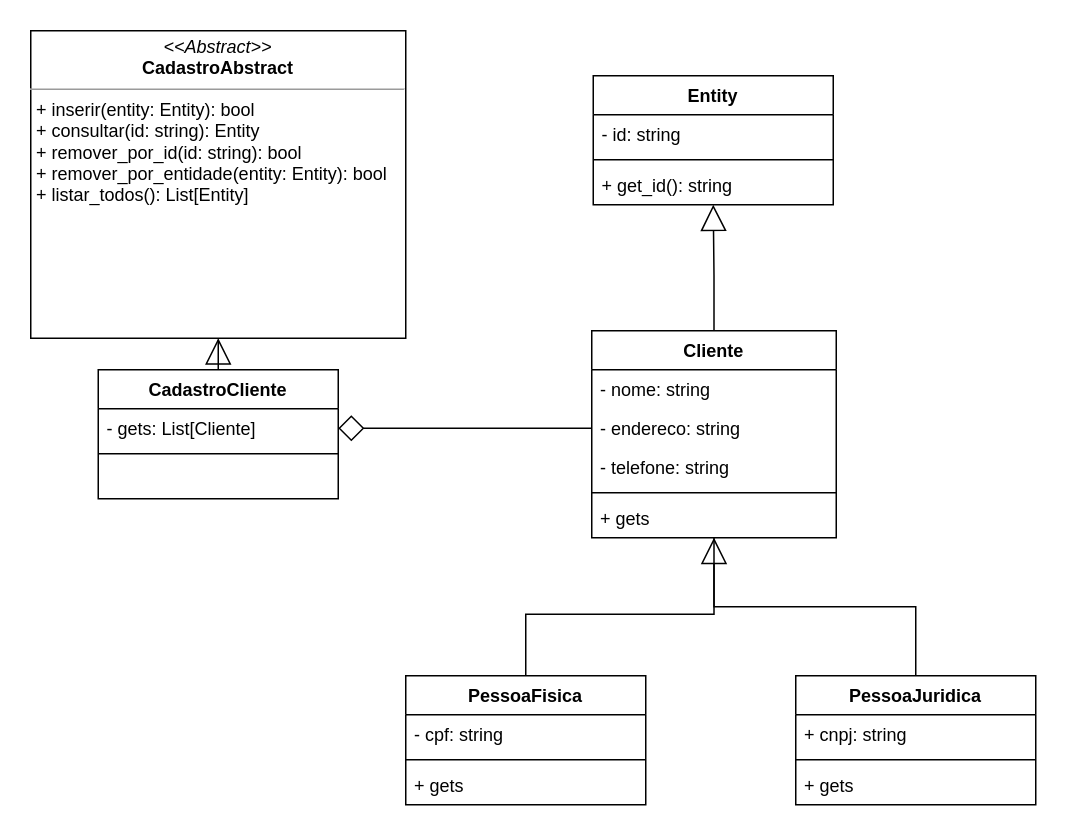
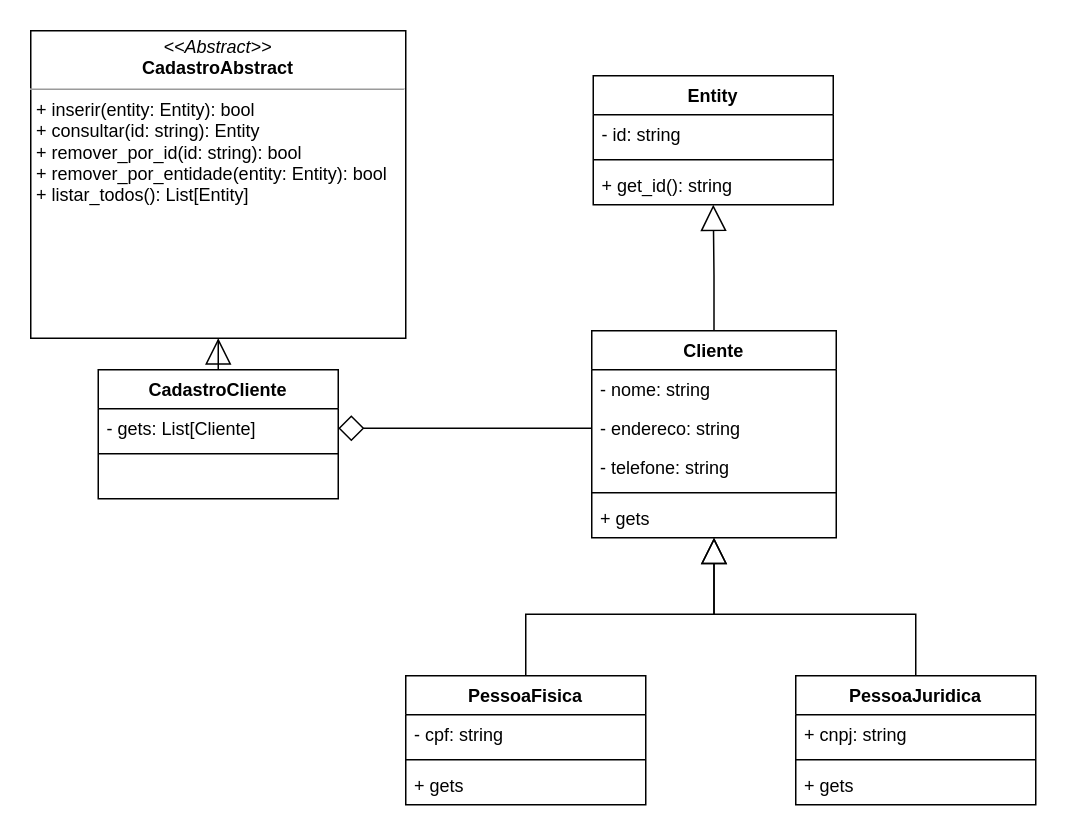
edge "Cliente" -- "PessoaJuridica": arrowhead none -> block
